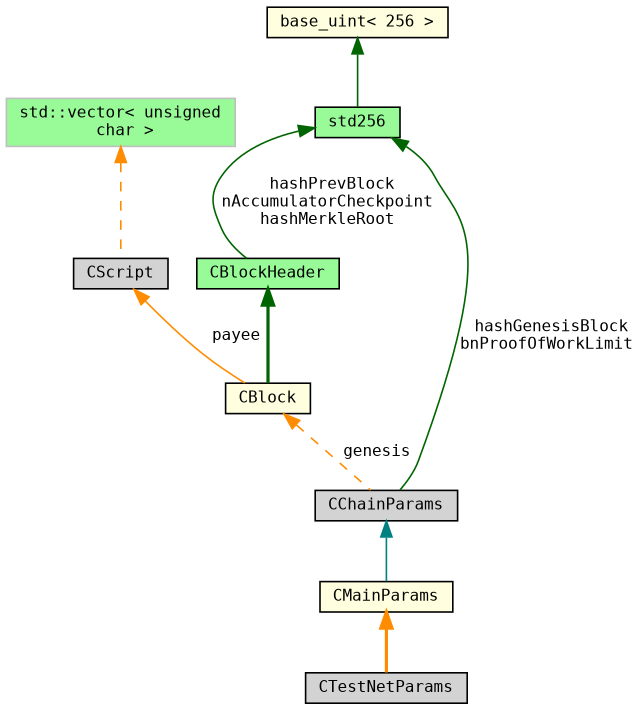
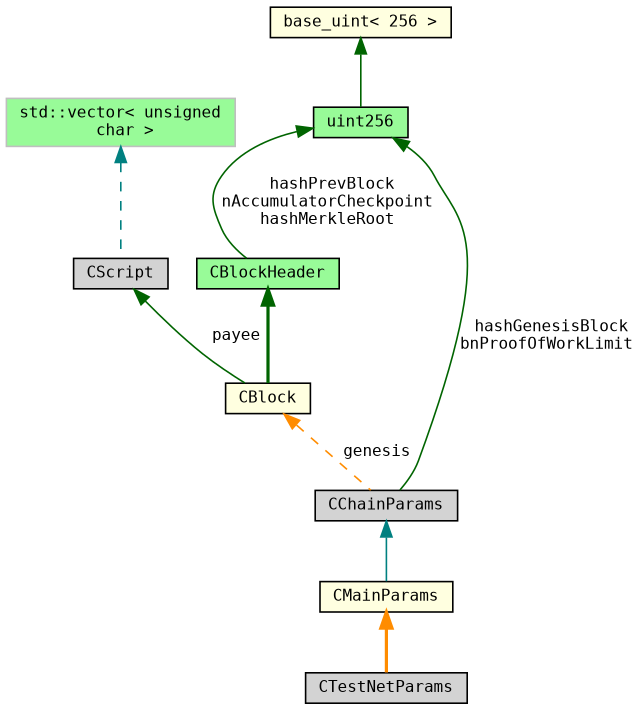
node "std256": label "std256" -> "uint256"
edge "CScript" -> "std::vector< unsigned char >": color darkorange -> teal
edge "CBlock" -> "CScript": color darkorange -> darkgreen
